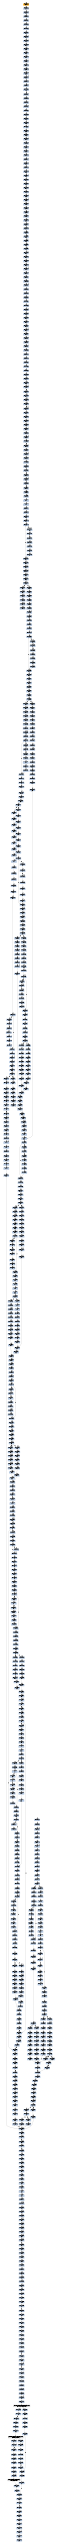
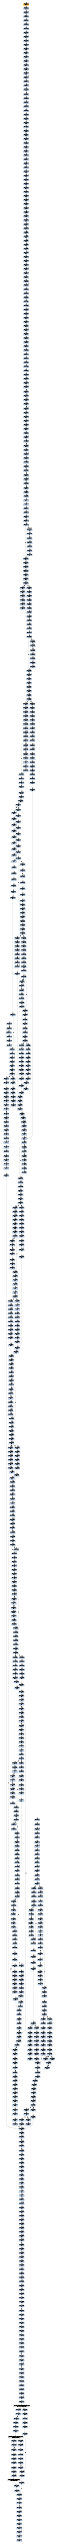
node "0x004aa76b cmpl": removed
edge "0x004aac87 jae" -> "0x004aac89 movl": now "0x004aac87 jae" -> "0x004aac92 subl"
